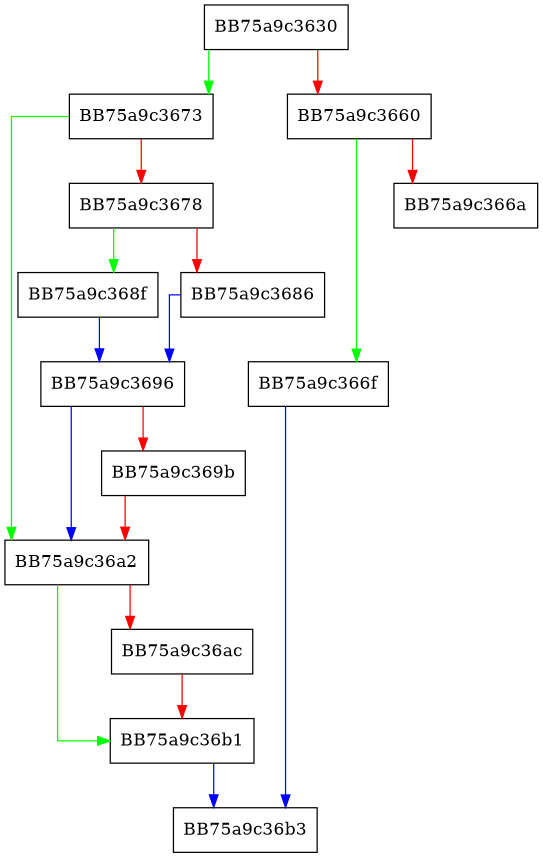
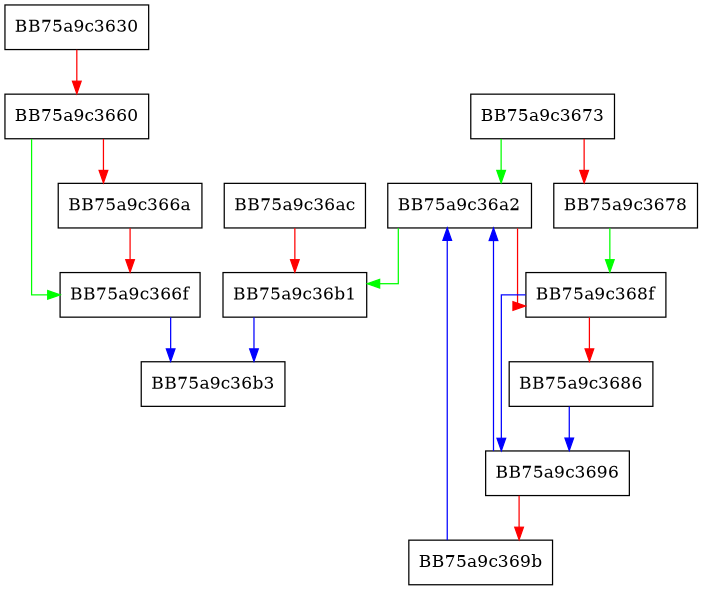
edge "BB75a9c3630" -> "BB75a9c3673": removed
edge "BB75a9c366a" -> "BB75a9c366f": added
edge "BB75a9c3678" -> "BB75a9c3686": now "BB75a9c368f" -> "BB75a9c3686"
edge "BB75a9c369b" -> "BB75a9c36a2": color red -> blue
edge "BB75a9c36a2" -> "BB75a9c36ac": now "BB75a9c36a2" -> "BB75a9c368f"
